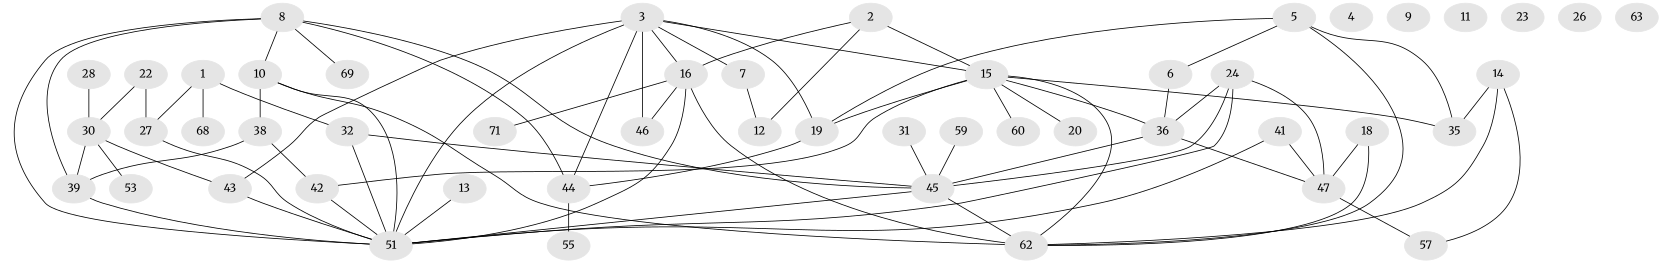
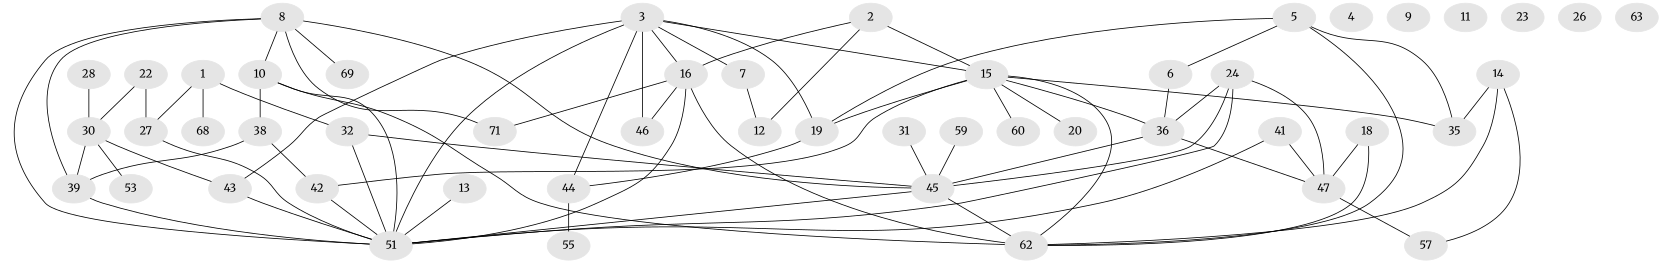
edge "8" -- "44": now "8" -- "71"
